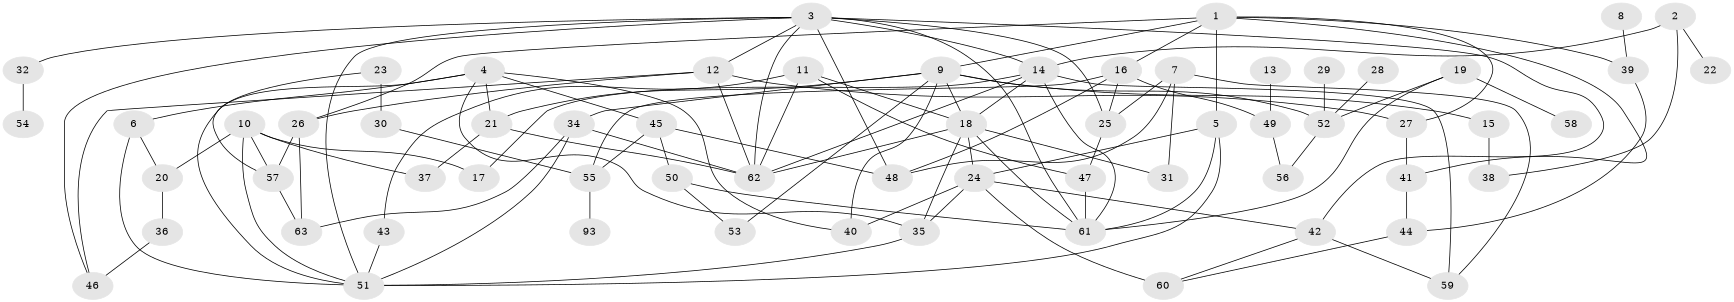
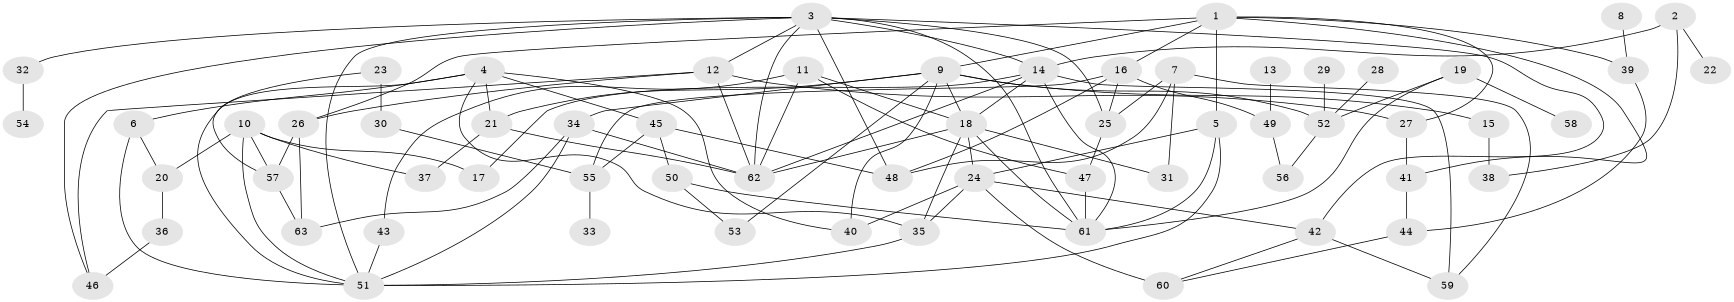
node "93": label "93" -> "33"
